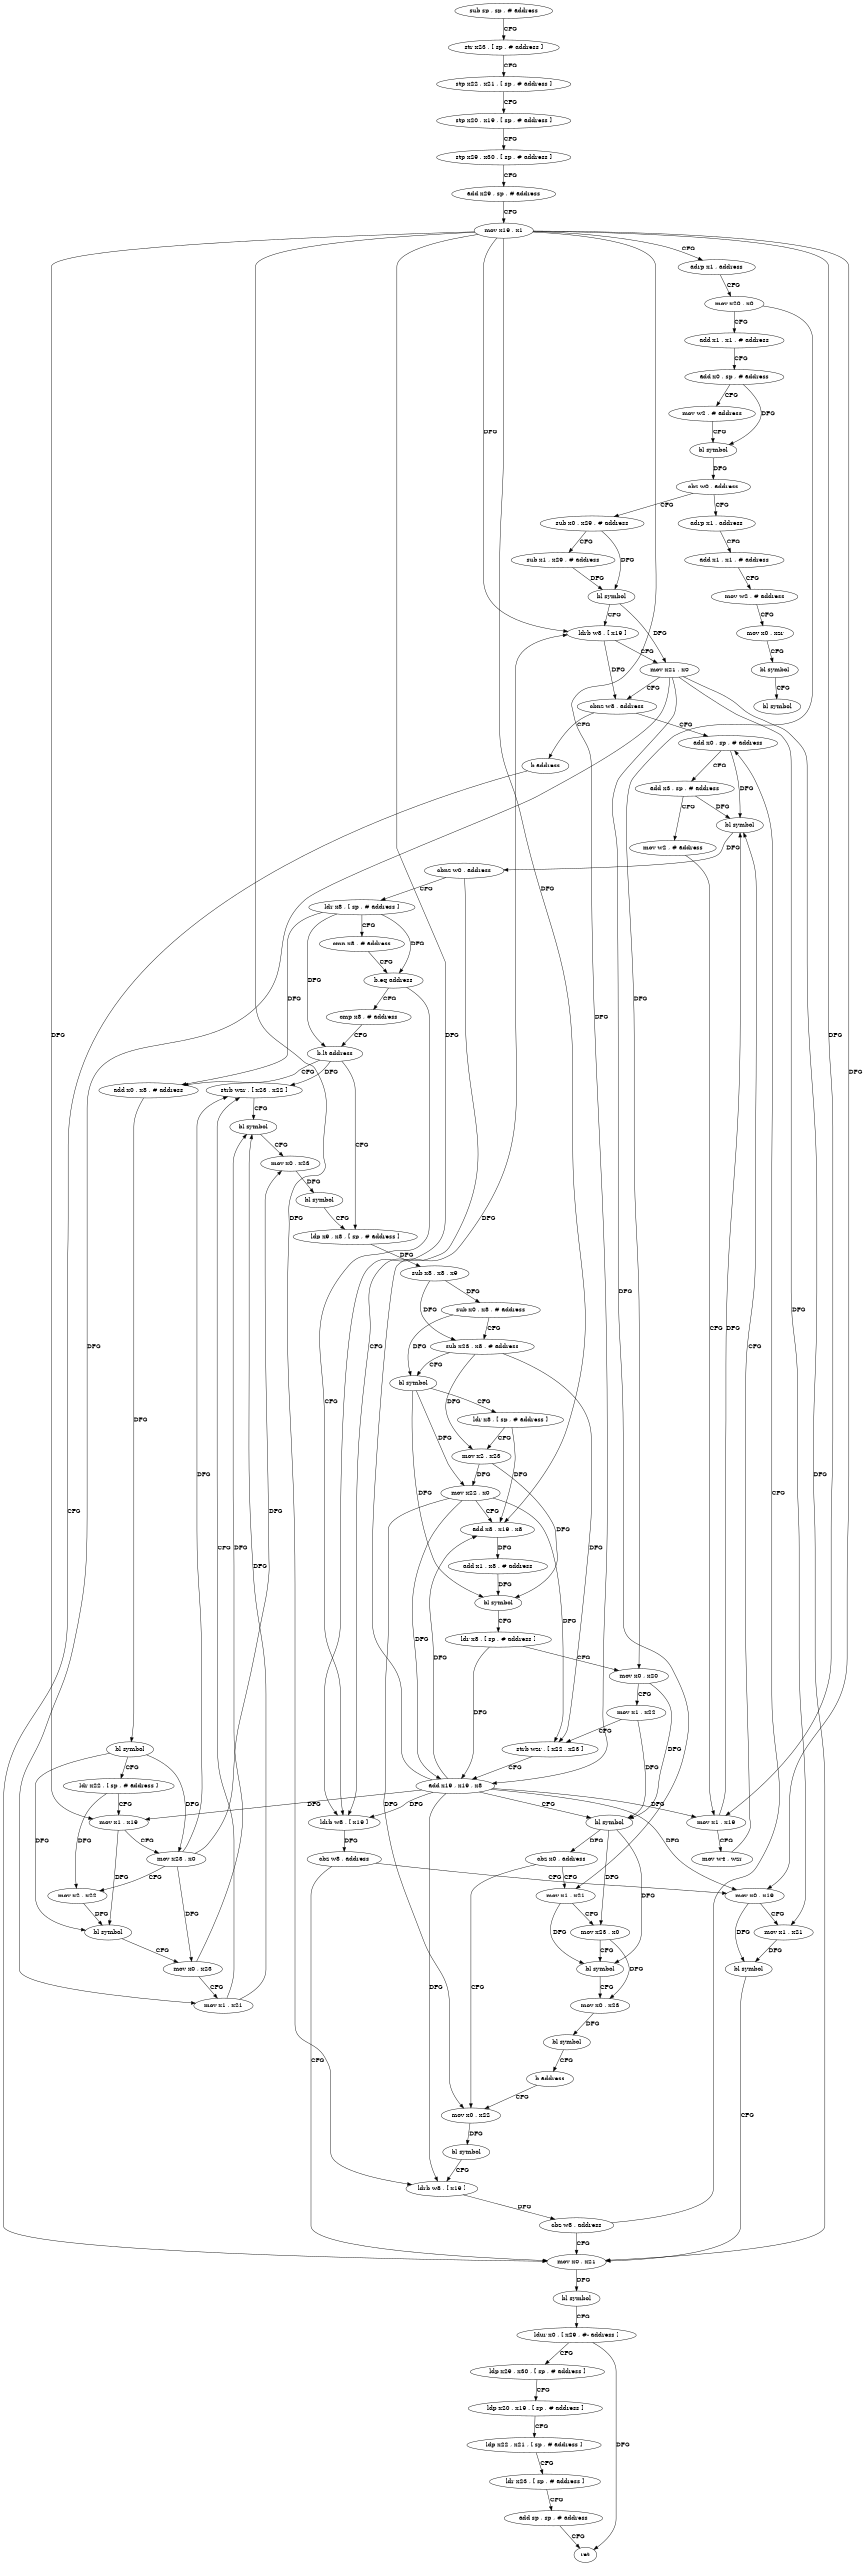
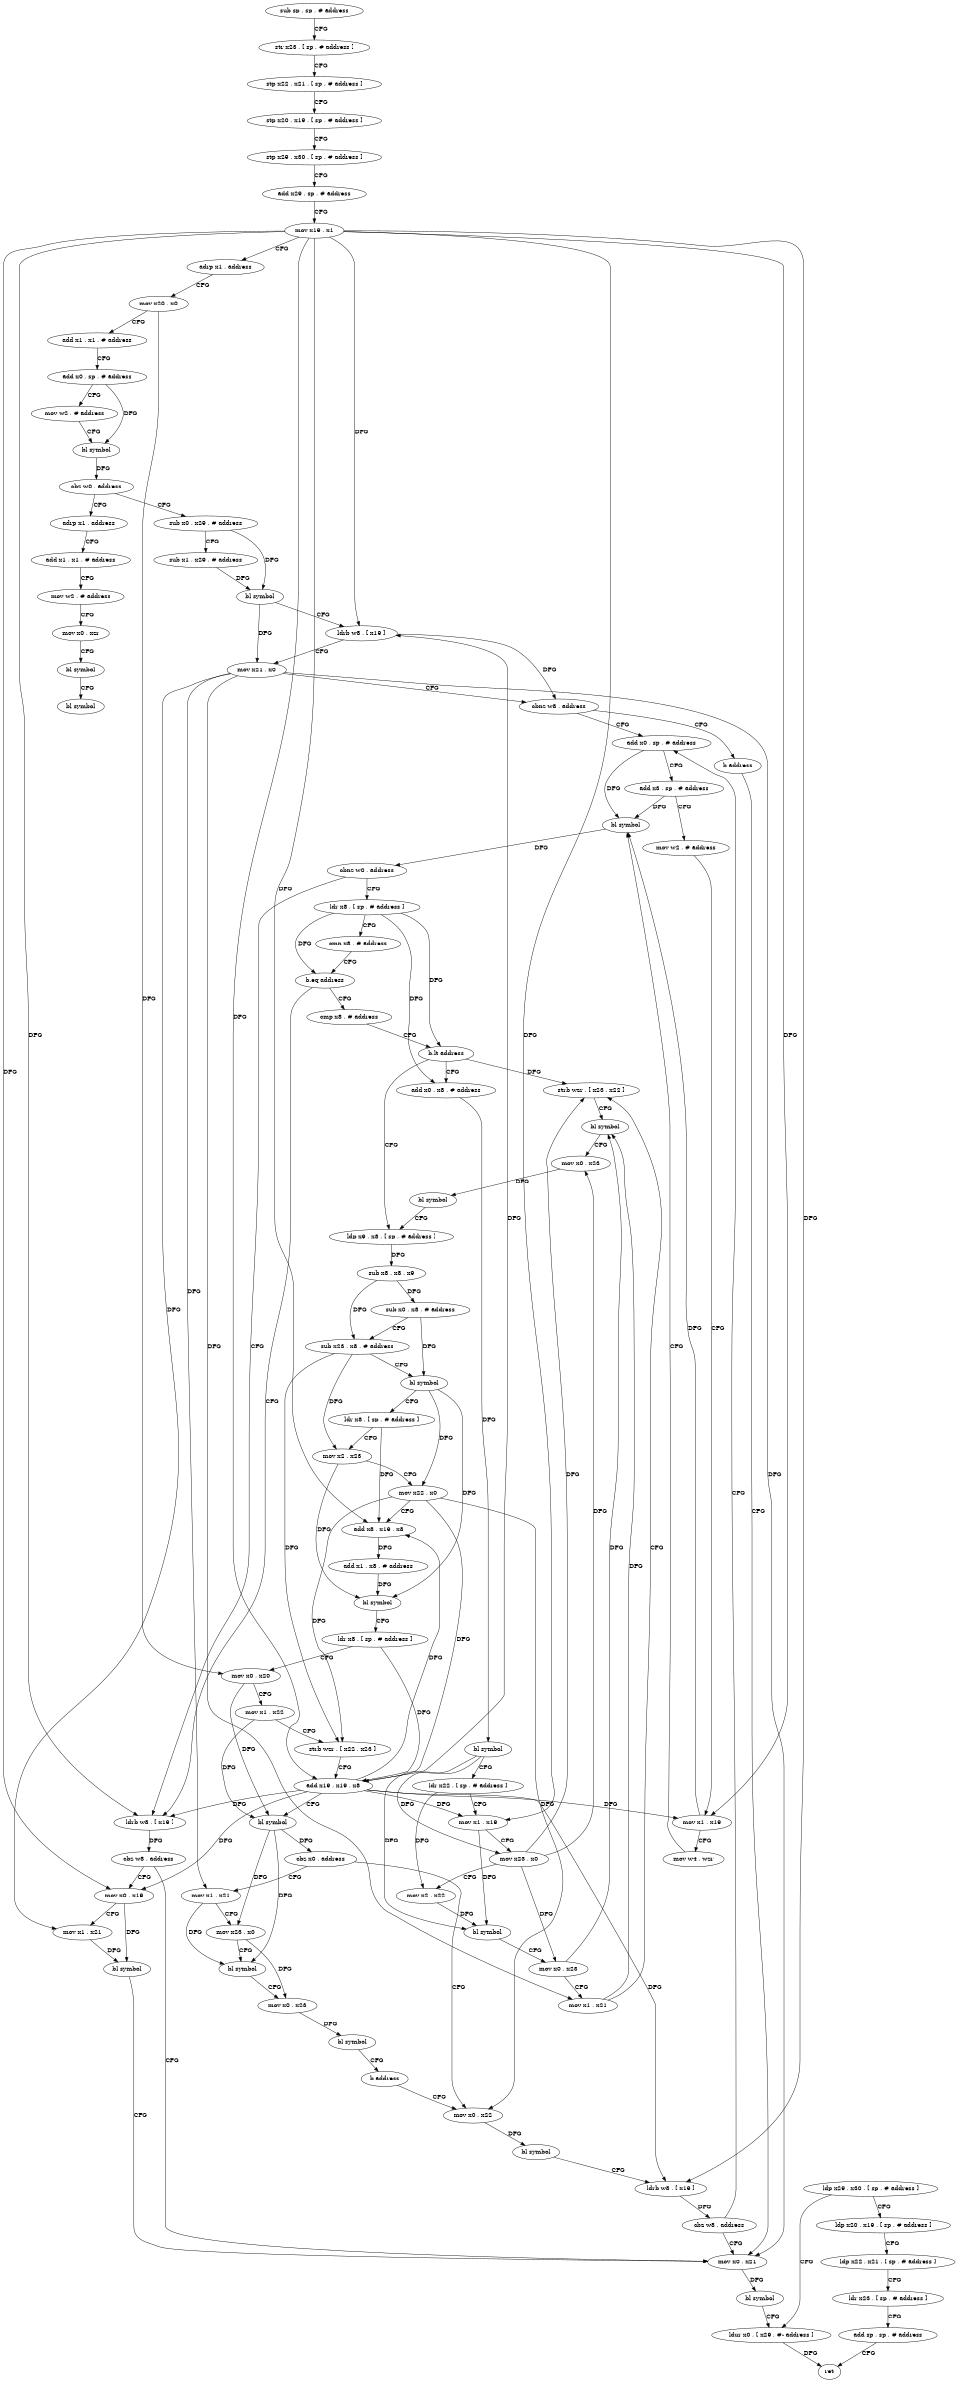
edge "mov x2 , x23" -> "mov x22 , x0": label "DFG" -> "CFG"
edge "ldur x0 , [ x29 , #- address ]" -> "ldp x29 , x30 , [ sp , # address ]": reversed
